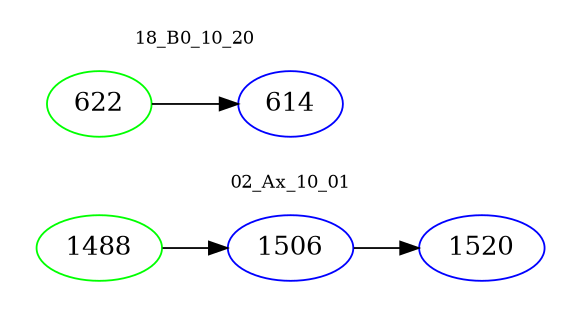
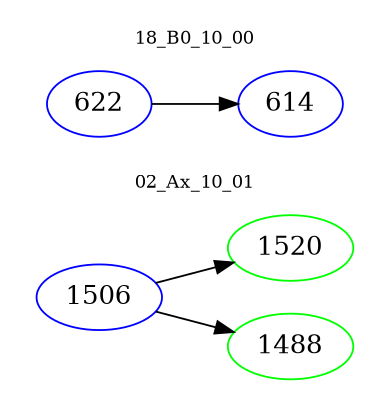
cluster "18_B0_10_20": label "18_B0_10_20" -> "18_B0_10_00"
node "622": color green -> blue
edge "1488" -> "1506": reversed
node "1520": color blue -> green
